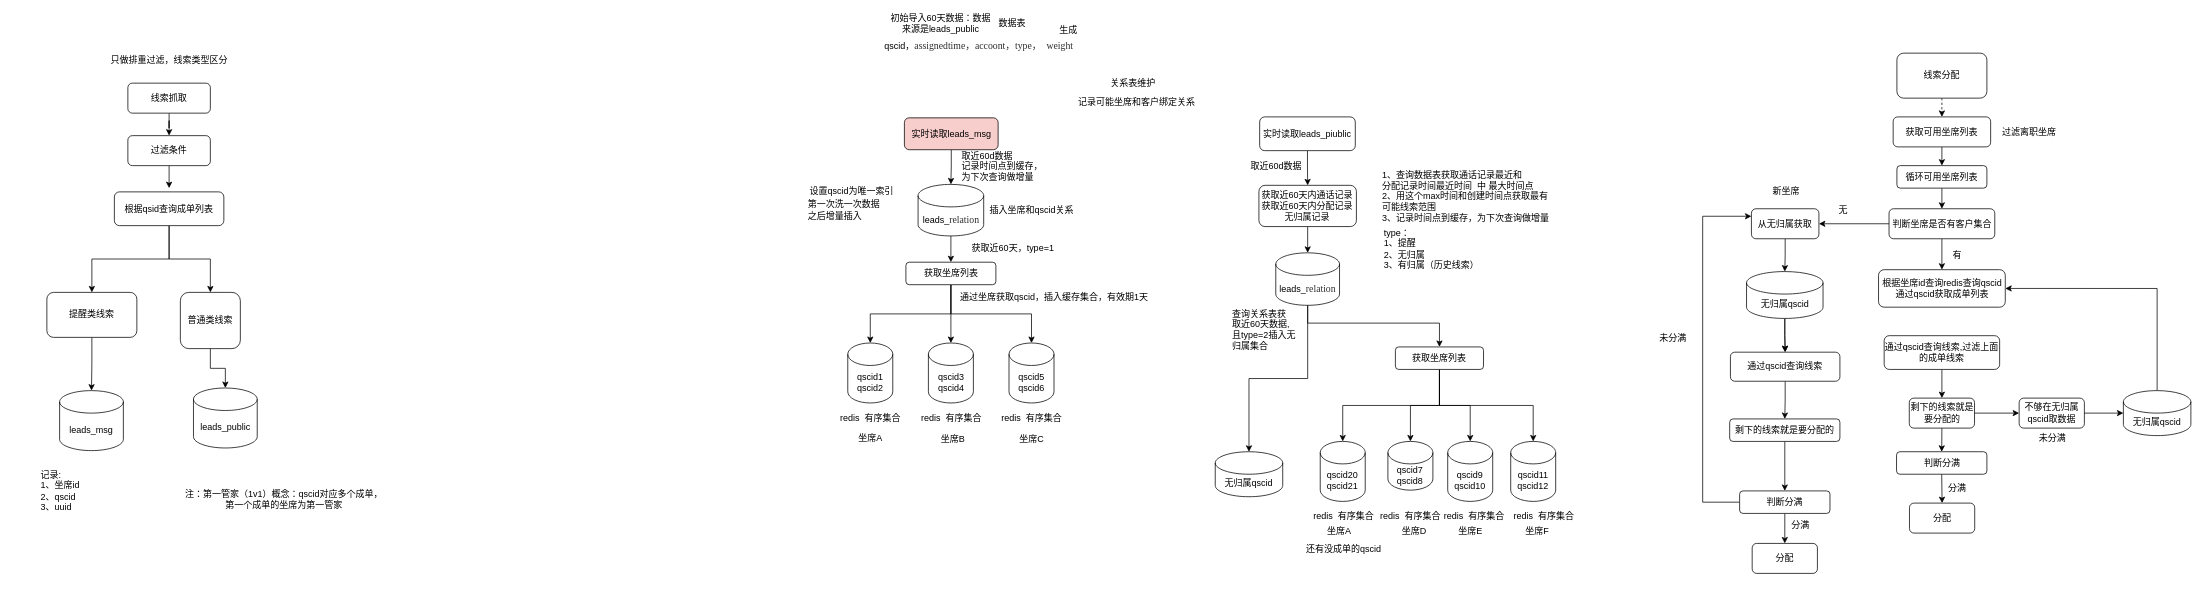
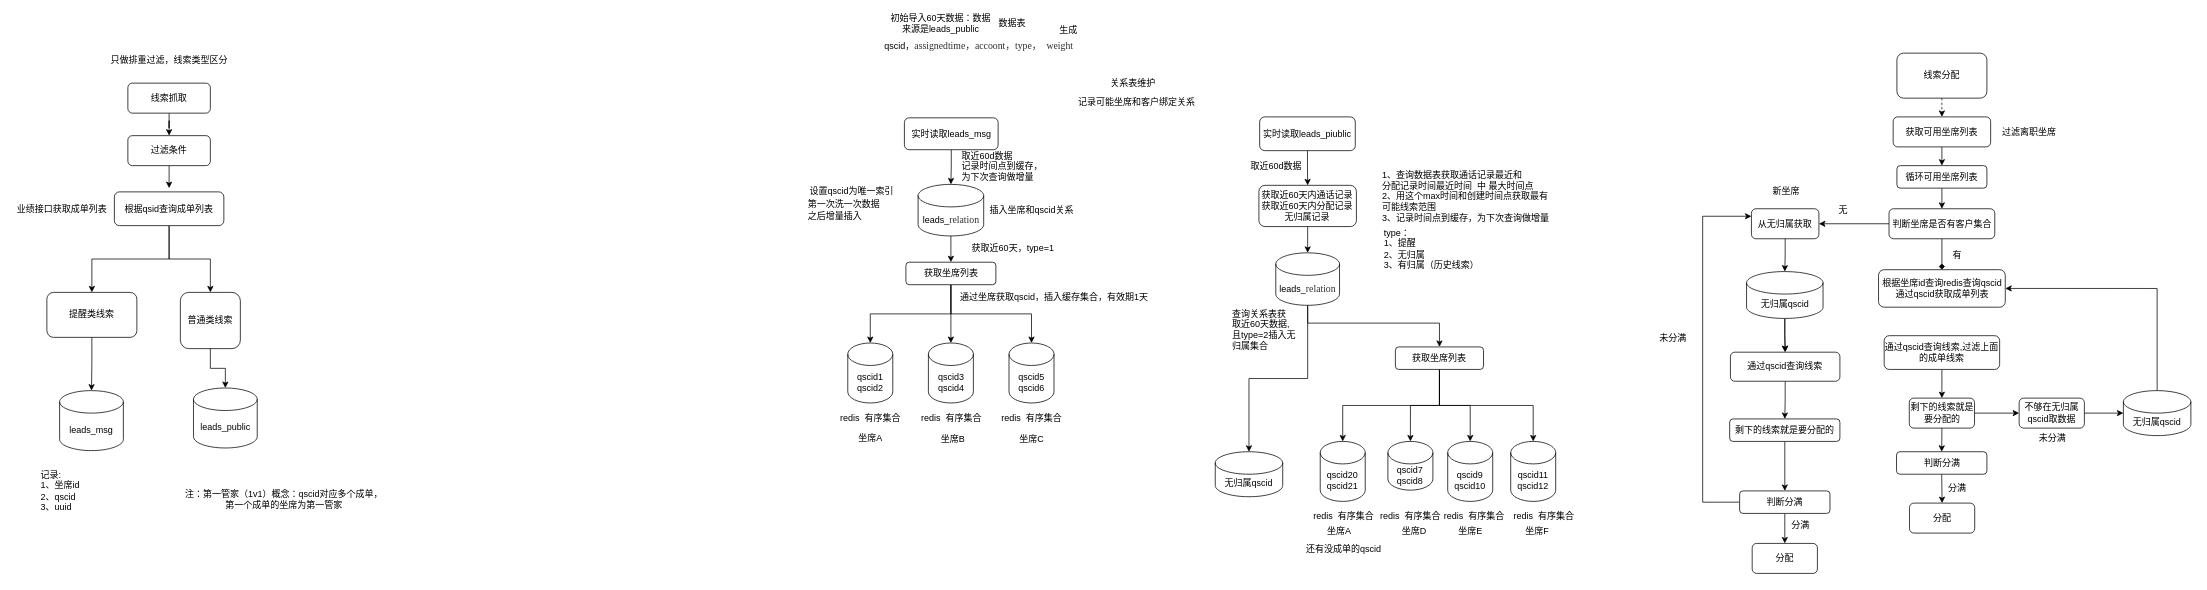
node "实时读取leads_msg": fillcolor #f8cecc -> #ffffff
node "业绩接口获取成单列表": added
edge "判断坐席是否有客户集合" -> "根据坐席id查询redis查询qscid 通过qscid获取成单列表": arrowhead classic -> diamond
